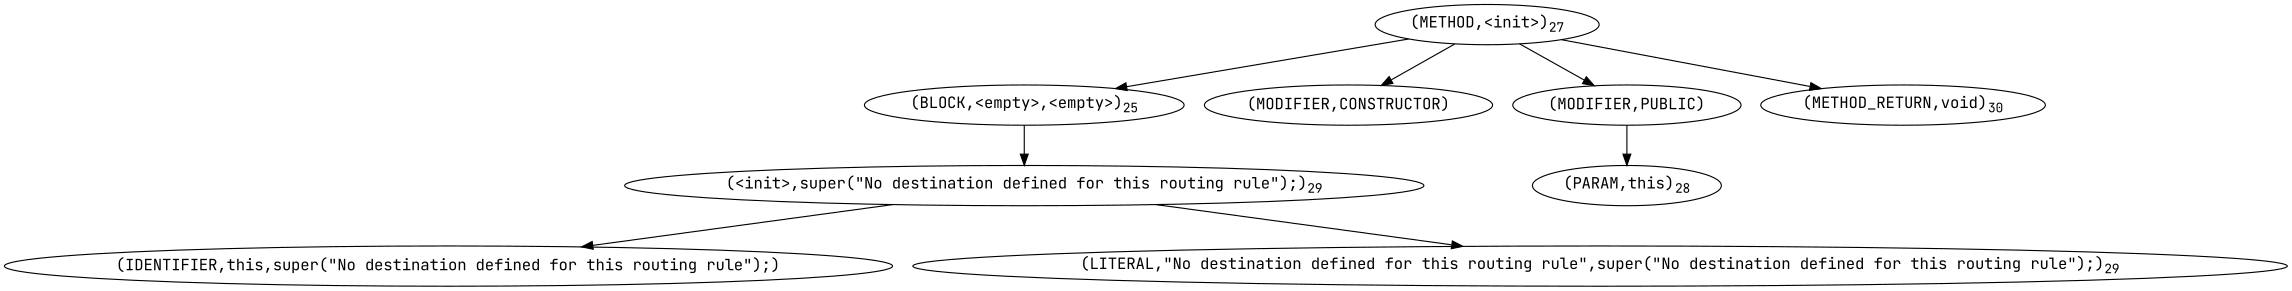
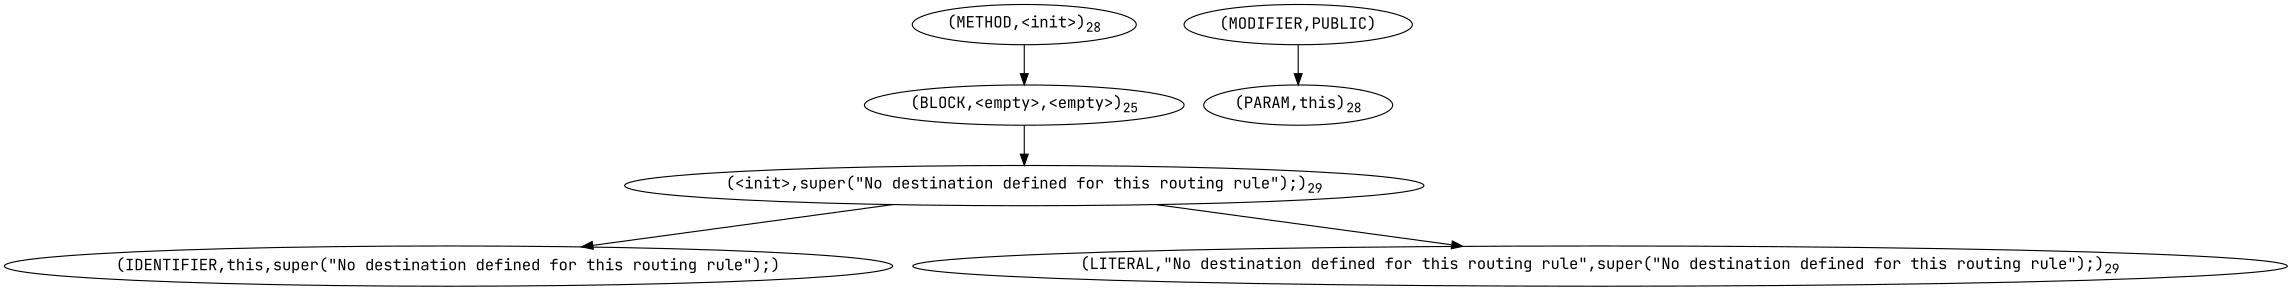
node "(METHOD,<init>)": text "27" -> "28"
edge "(METHOD,<init>)" -> "(MODIFIER,PUBLIC)": removed
node "(MODIFIER,CONSTRUCTOR)": removed
node "(METHOD_RETURN,void)": removed
